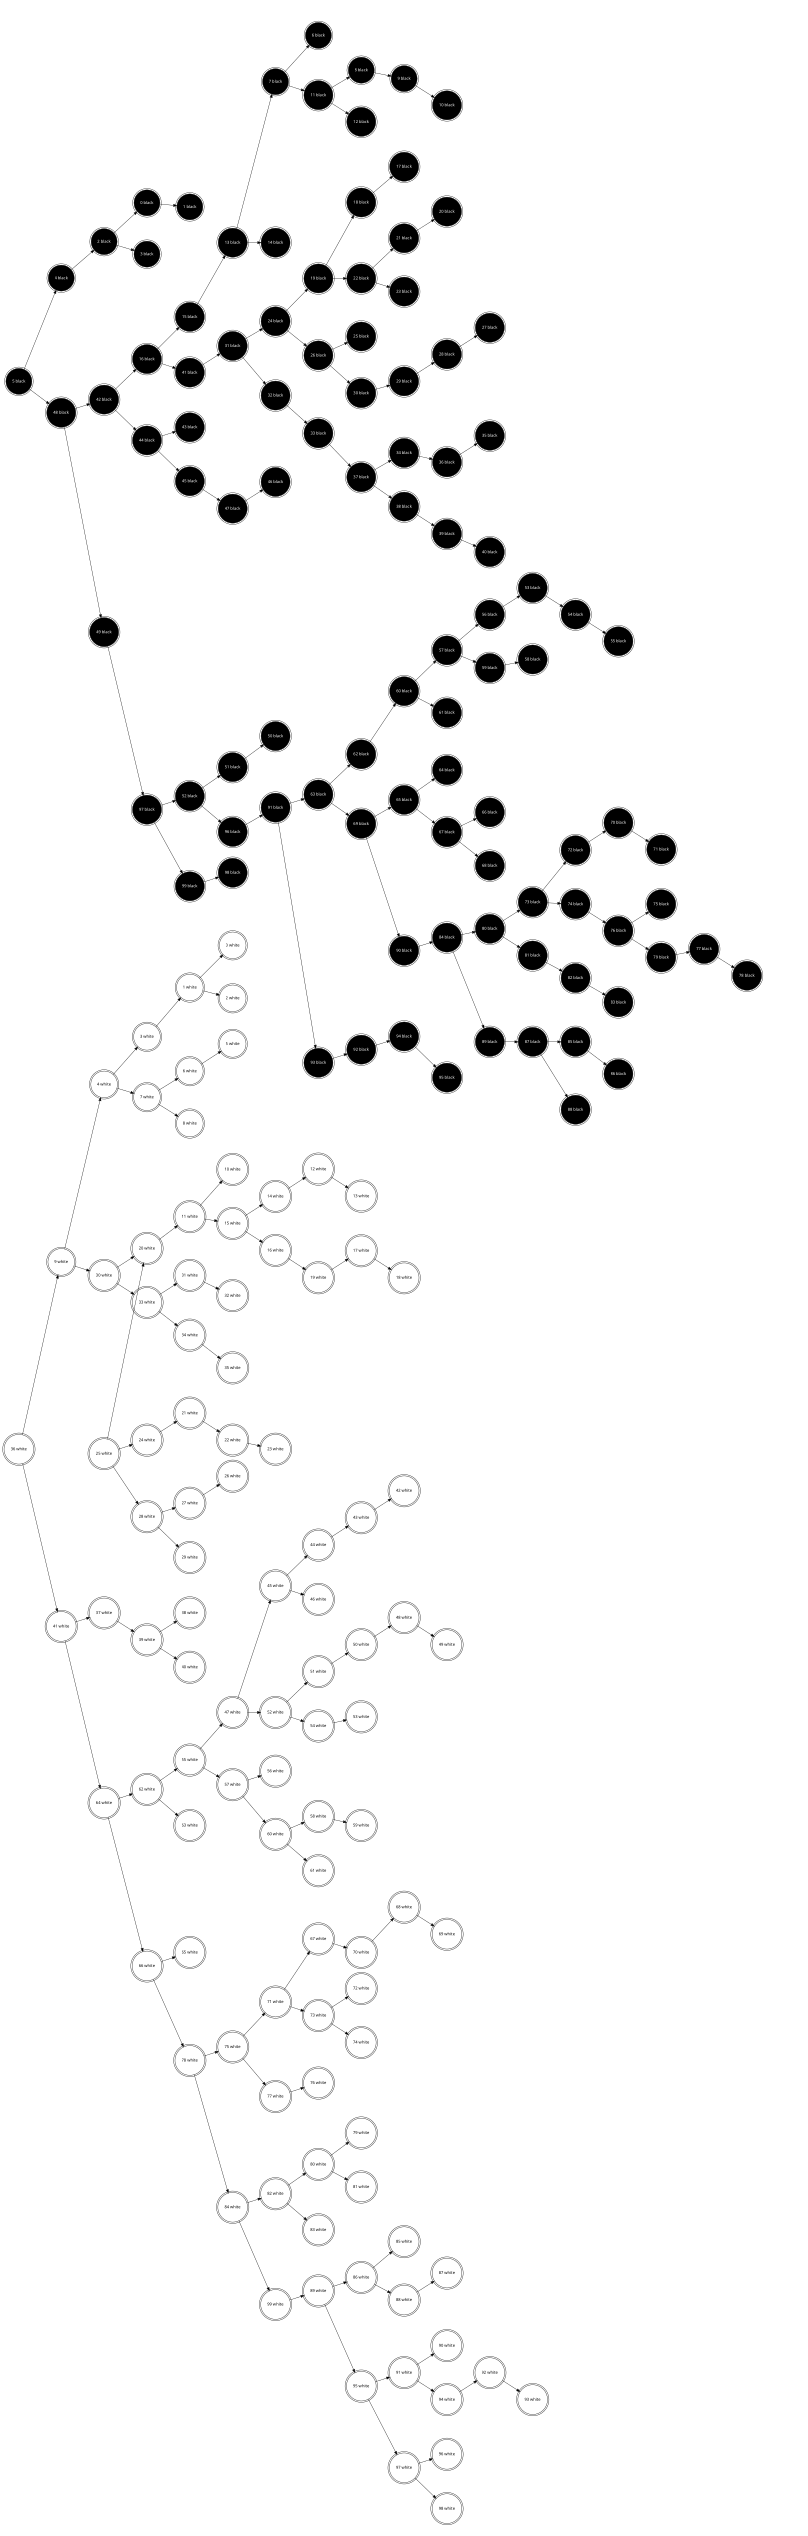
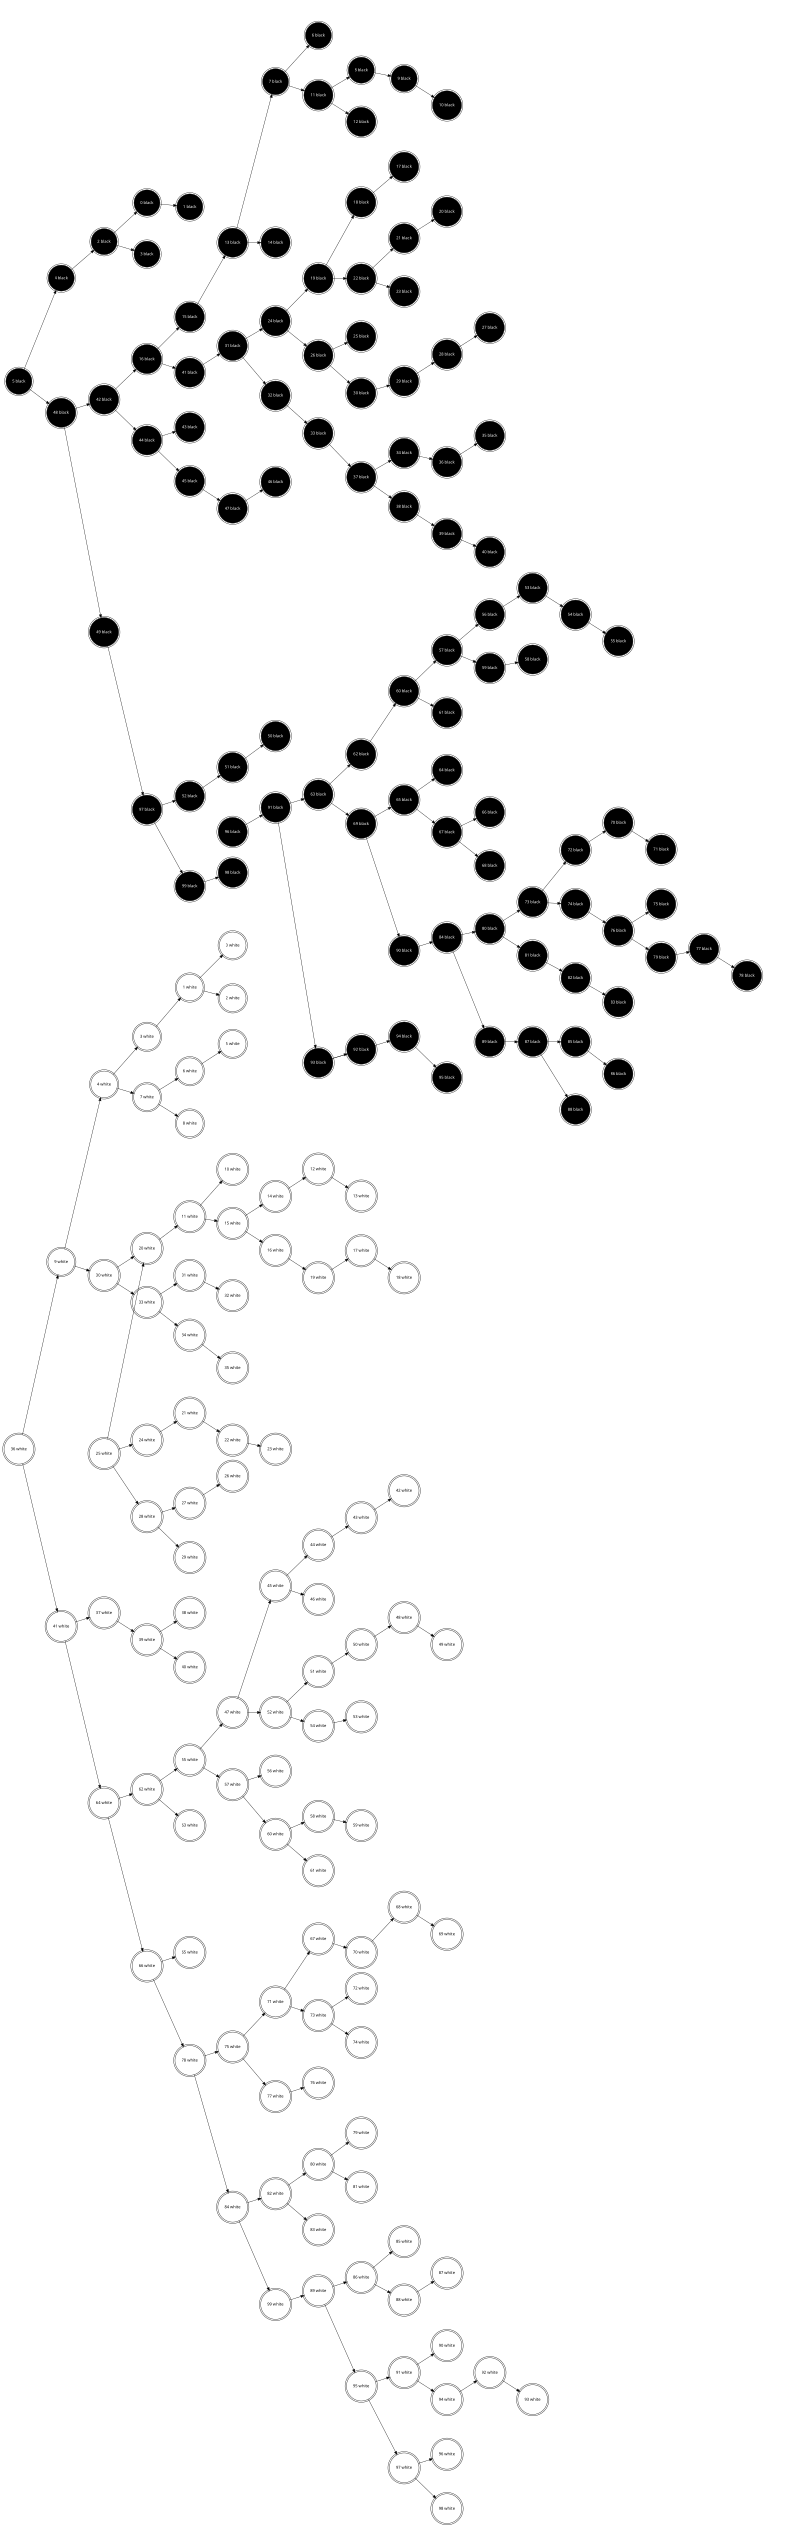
edge "52 black" -> "96 black": removed
edge "92 black" -> "94 black": now "93 black" -> "94 black"
